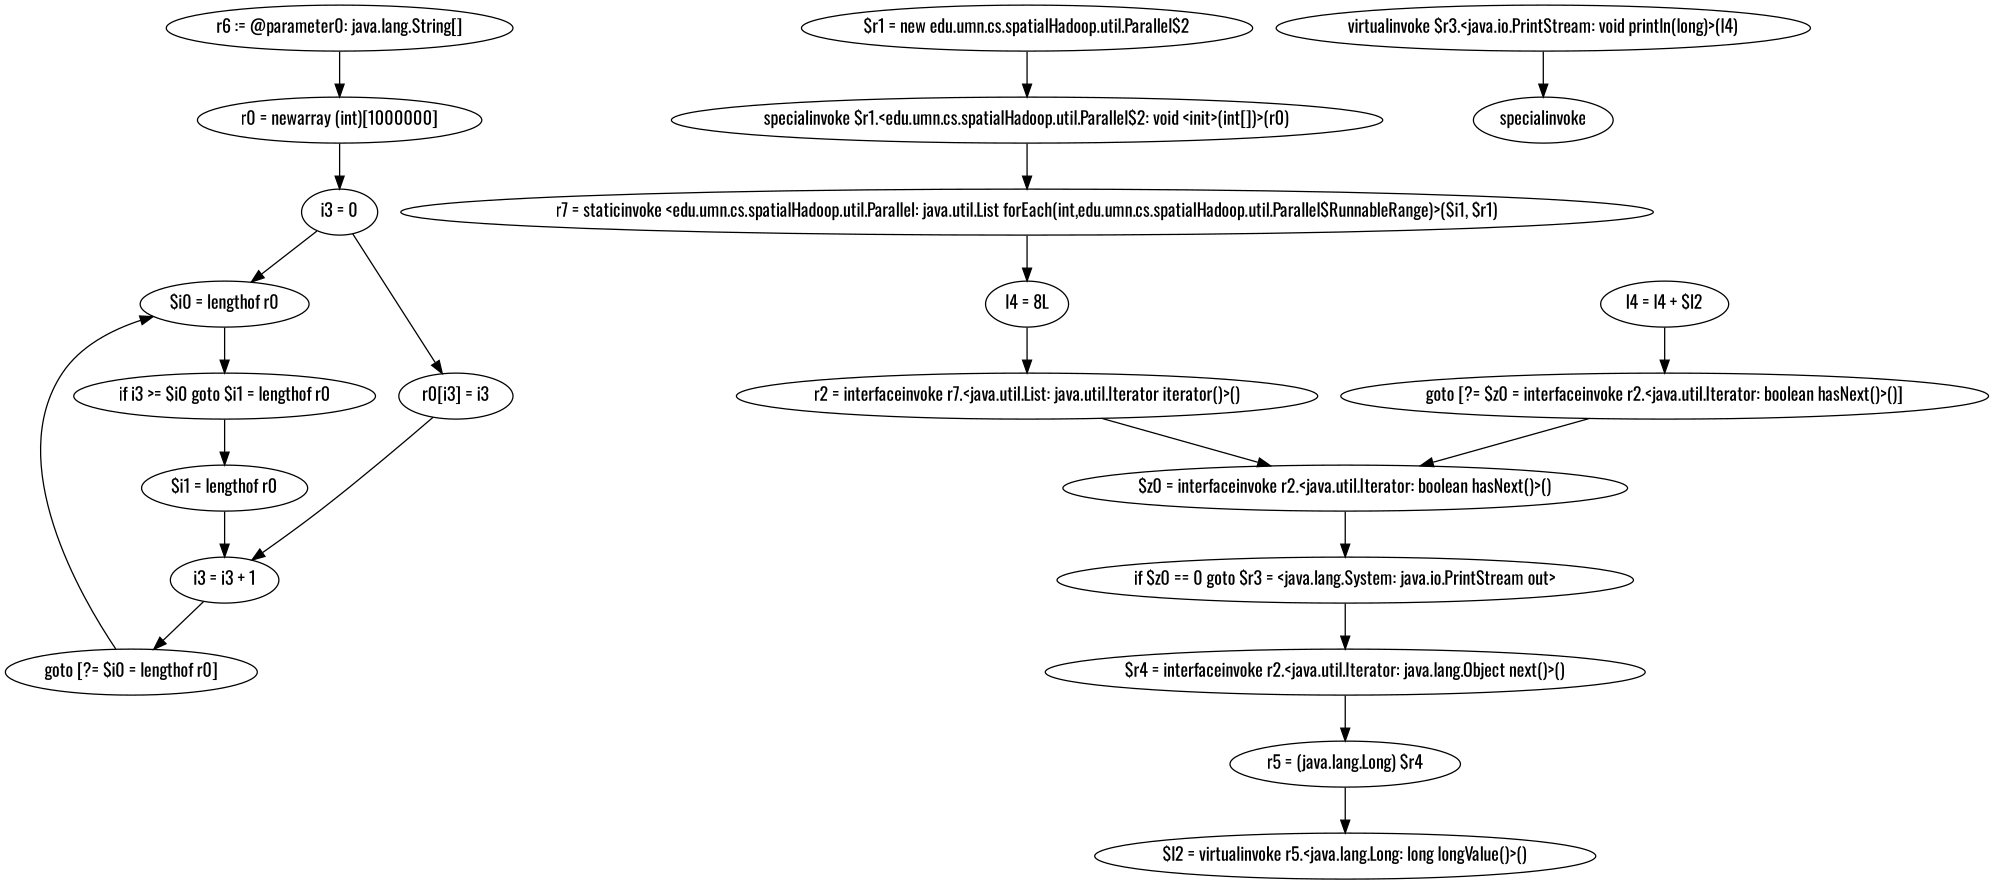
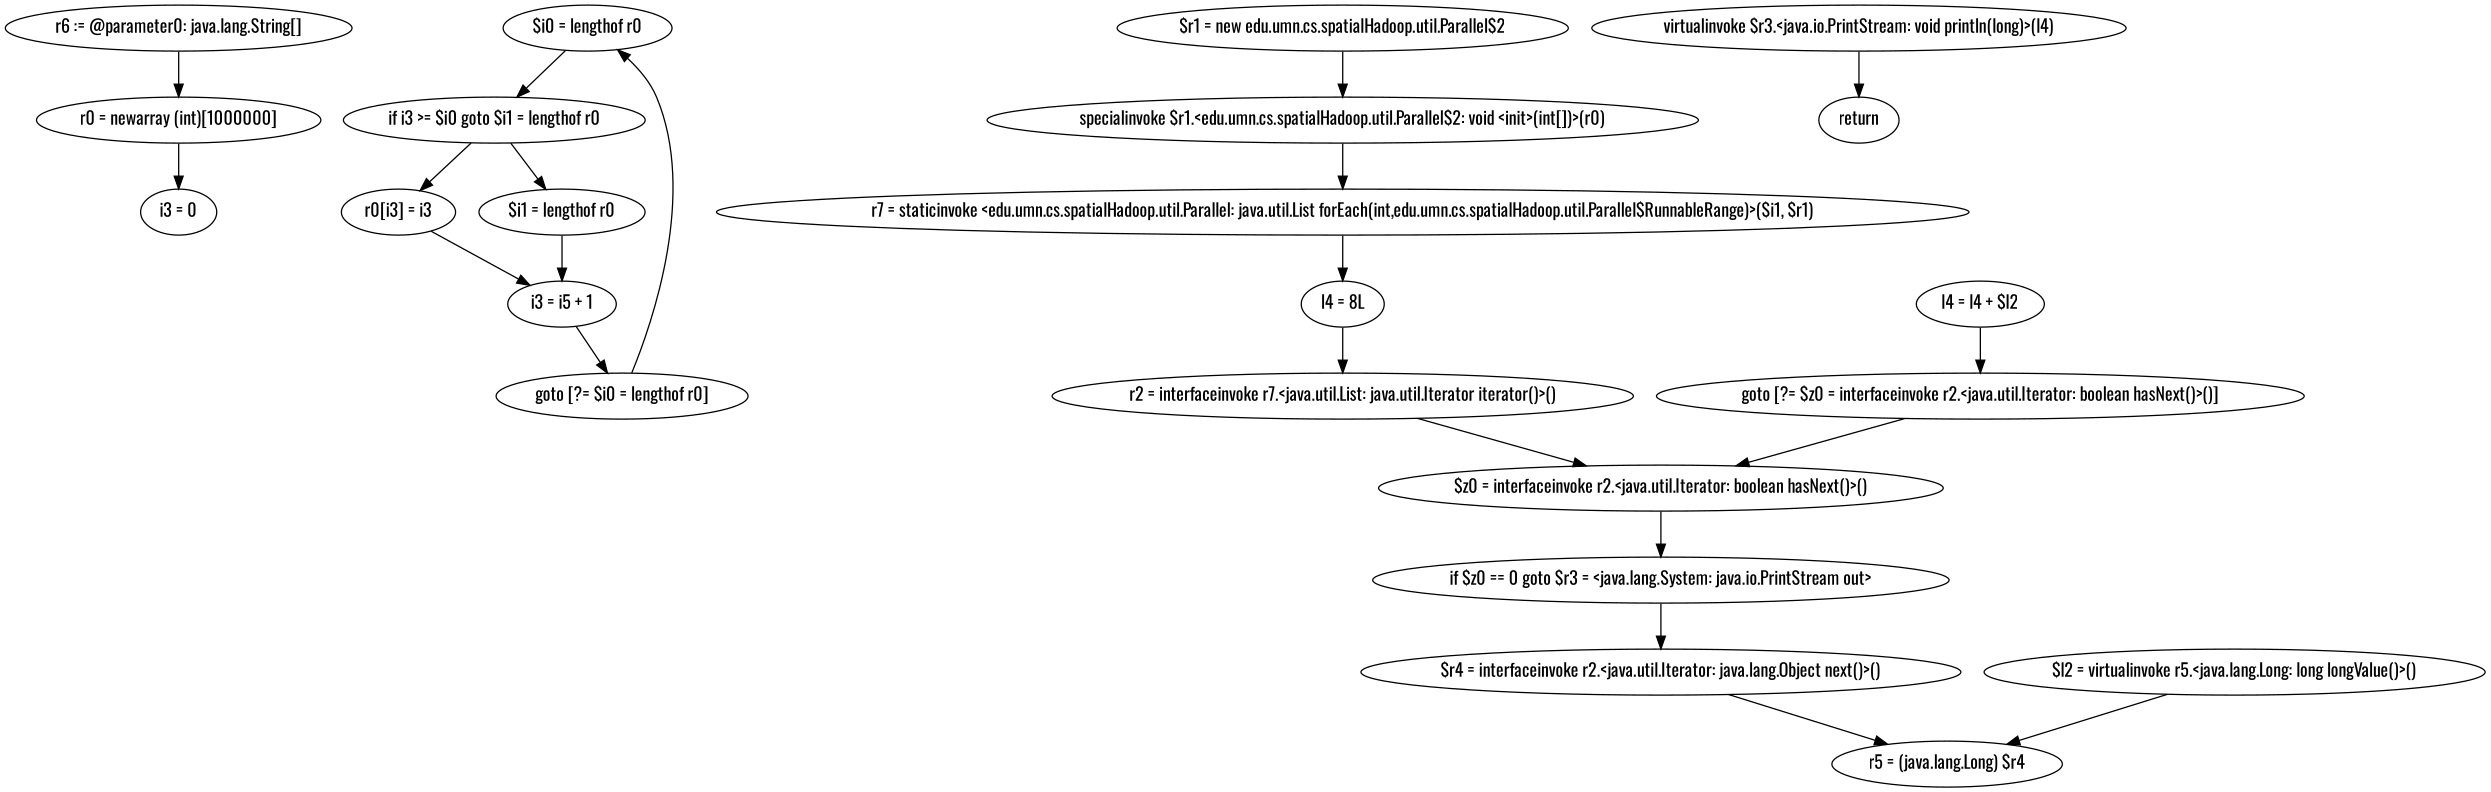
node "specialinvoke": label "specialinvoke" -> "return"
edge "i3 = 0" -> "$i0 = lengthof r0": removed
edge "i3 = 0" -> "r0[i3] = i3": now "if i3 >= $i0 goto $i1 = lengthof r0" -> "r0[i3] = i3"
node "i3 = i3 + 1": label "i3 = i3 + 1" -> "i3 = i5 + 1"
edge "r5 = (java.lang.Long) $r4" -> "$l2 = virtualinvoke r5.<java.lang.Long: long longValue()>()": reversed
